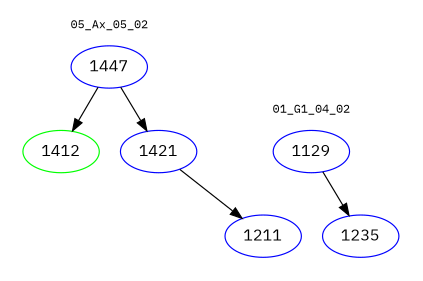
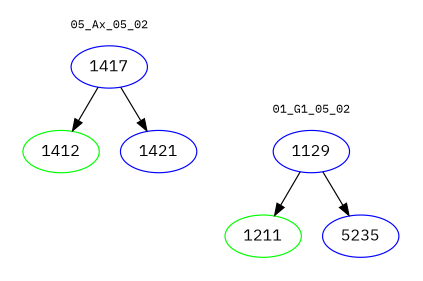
node "1447": label "1447" -> "1417"
cluster "01_G1_04_02": label "01_G1_04_02" -> "01_G1_05_02"
edge "1421" -> "1211": now "1129" -> "1211"
node "1211": color blue -> green
node "1235": label "1235" -> "5235"
